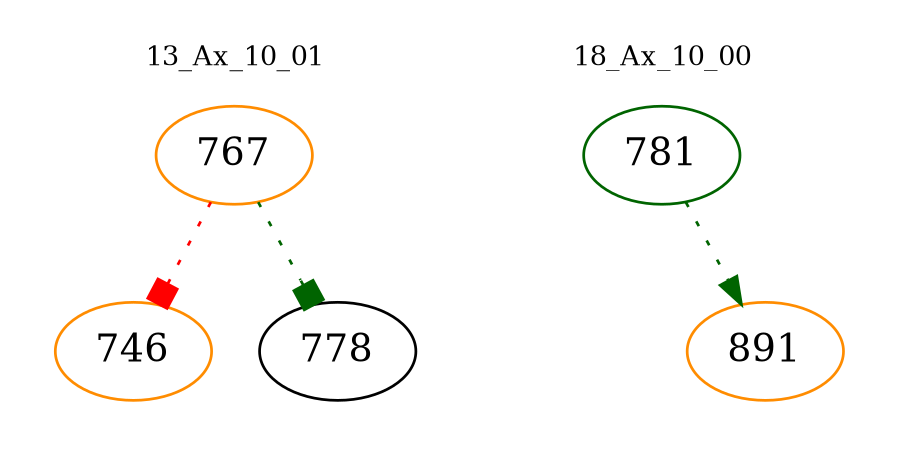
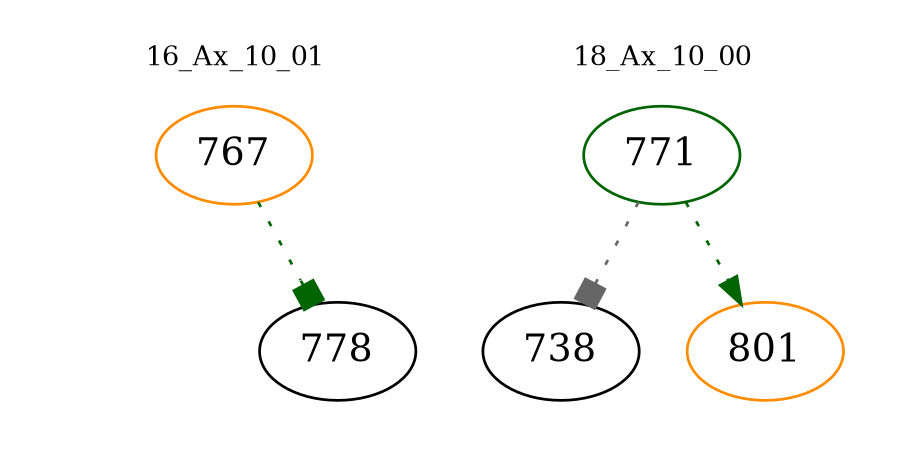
cluster "13_Ax_10_01": label "13_Ax_10_01" -> "16_Ax_10_01"
node "781": label "781" -> "771"
node "746": removed
node "738": added
node "891": label "891" -> "801"
